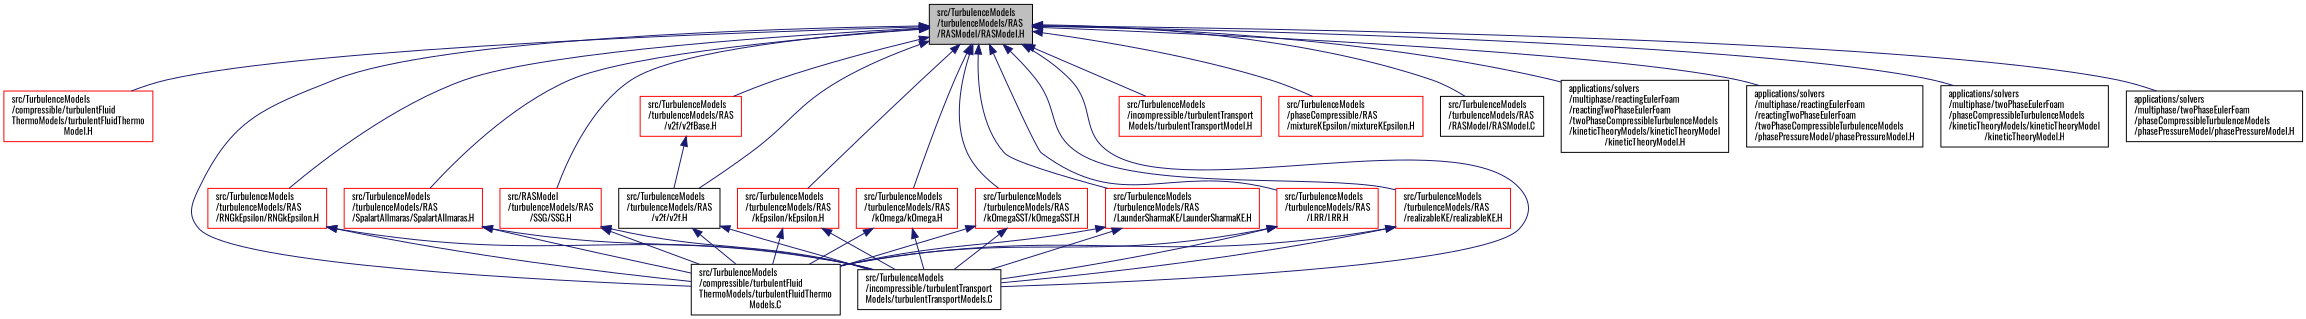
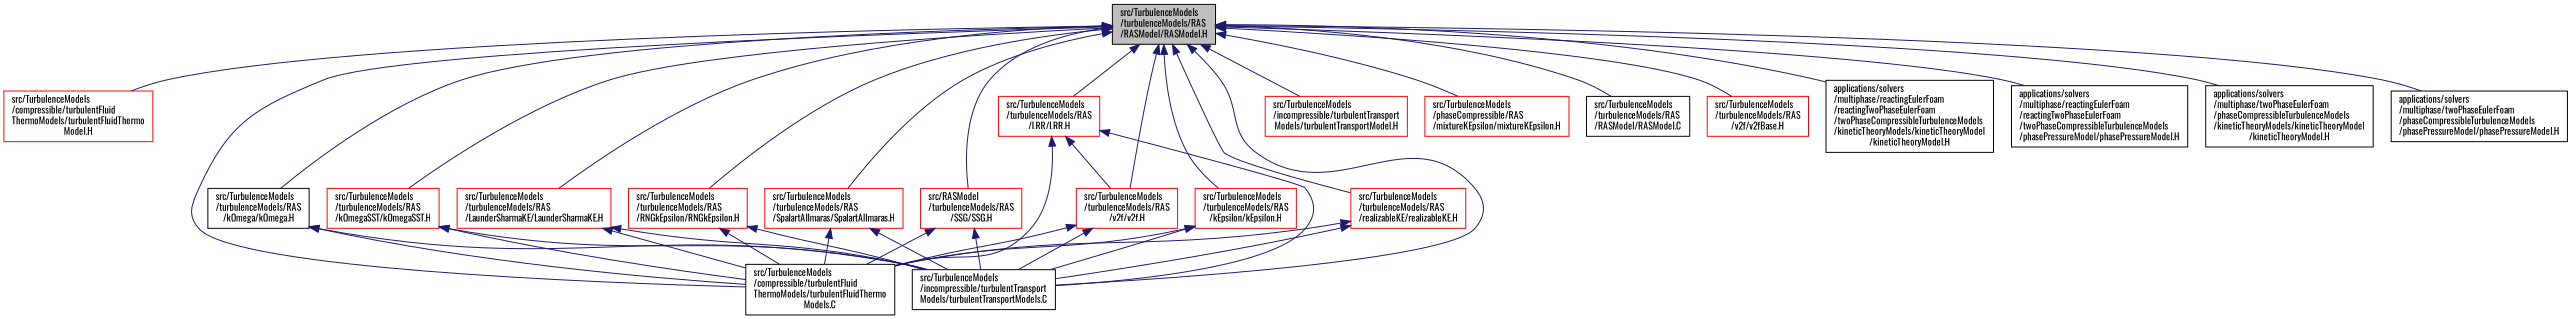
edge "src/TurbulenceModels /turbulenceModels/RAS /v2f/v2f.H" -> "src/TurbulenceModels /turbulenceModels/RAS /v2f/v2fBase.H": now "src/TurbulenceModels /turbulenceModels/RAS /v2f/v2f.H" -> "src/TurbulenceModels /turbulenceModels/RAS /LRR/LRR.H"
node "src/TurbulenceModels /turbulenceModels/RAS /v2f/v2f.H": color black -> red
node "src/TurbulenceModels /turbulenceModels/RAS /kOmega/kOmega.H": color red -> black
